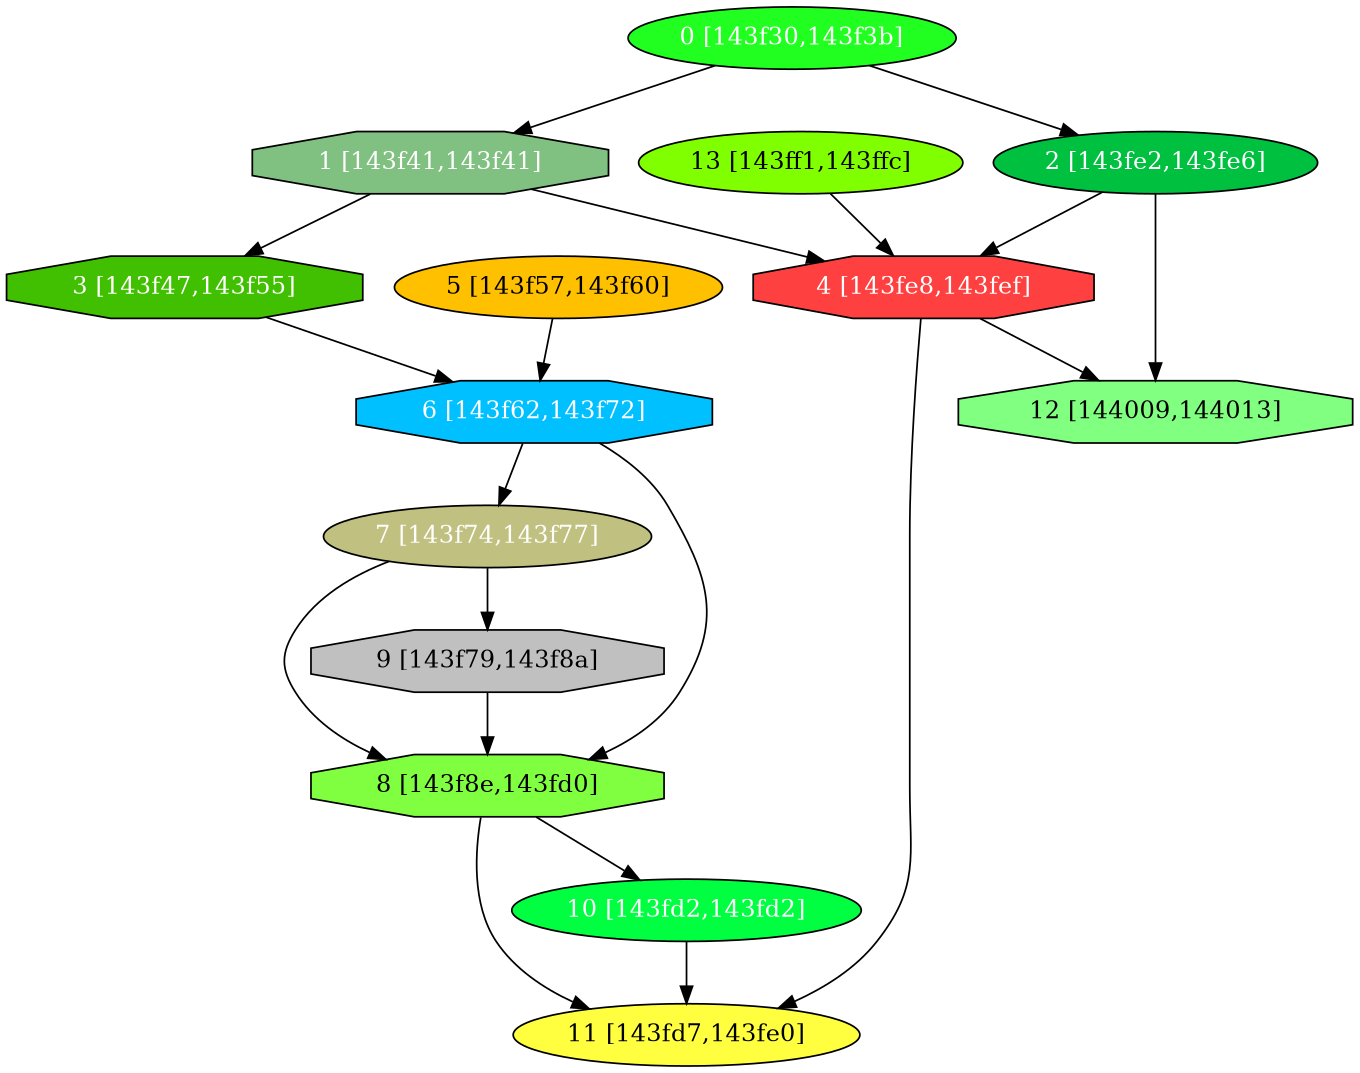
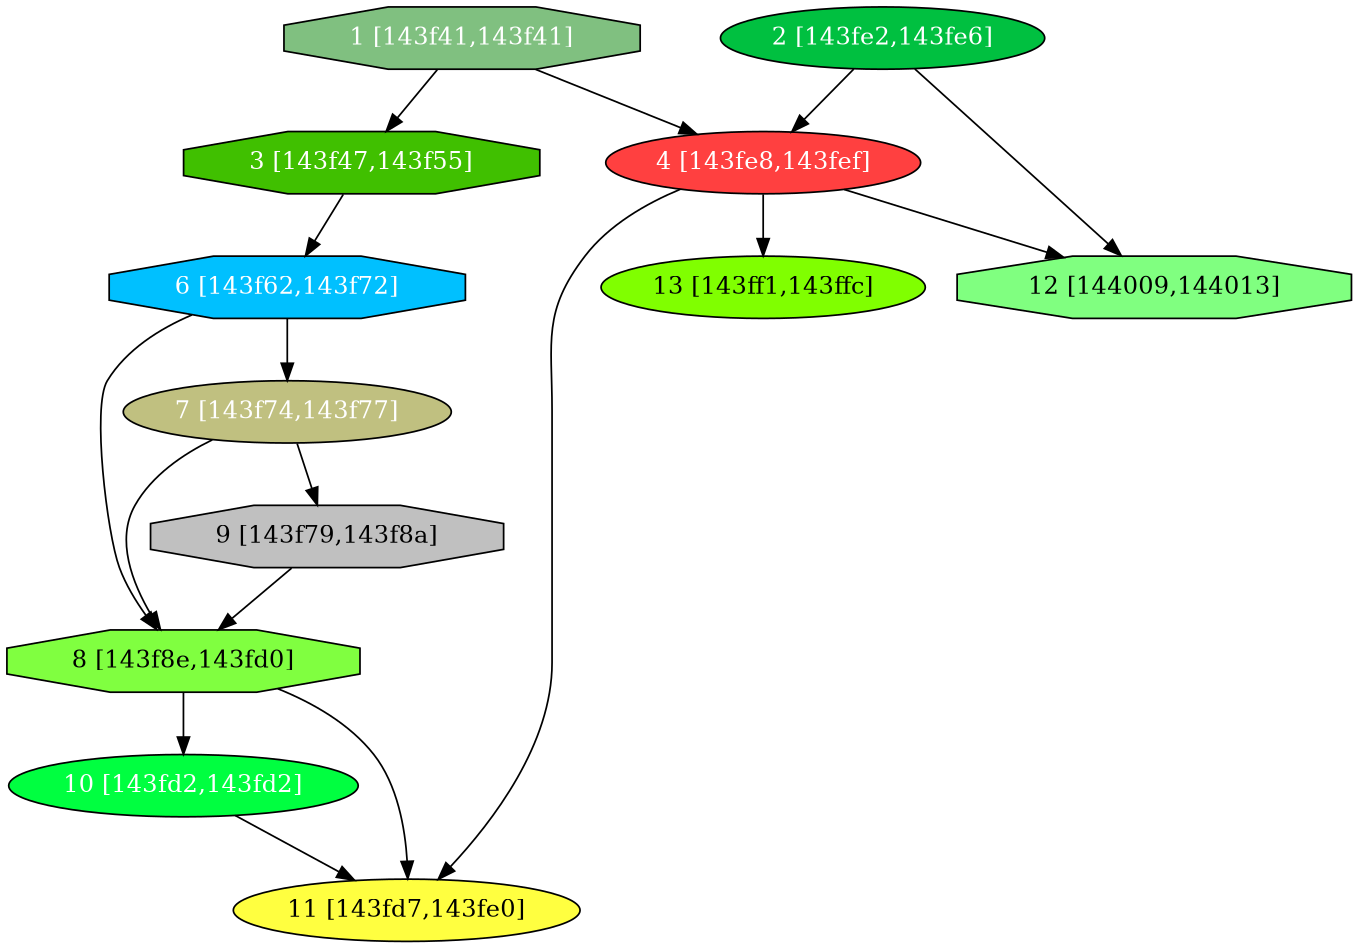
node "0 [143f30,143f3b]": removed
edge "13 [143ff1,143ffc]" -> "4 [143fe8,143fef]": reversed
node "5 [143f57,143f60]": removed
node "4 [143fe8,143fef]": shape octagon -> ellipse
